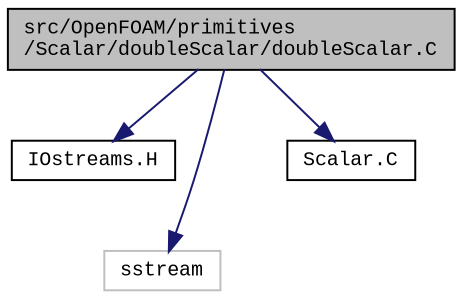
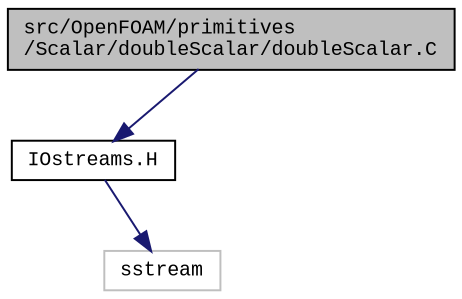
edge "src/OpenFOAM/primitives /Scalar/doubleScalar/doubleScalar.C" -> "sstream": now "IOstreams.H" -> "sstream"
node "Scalar.C": removed
